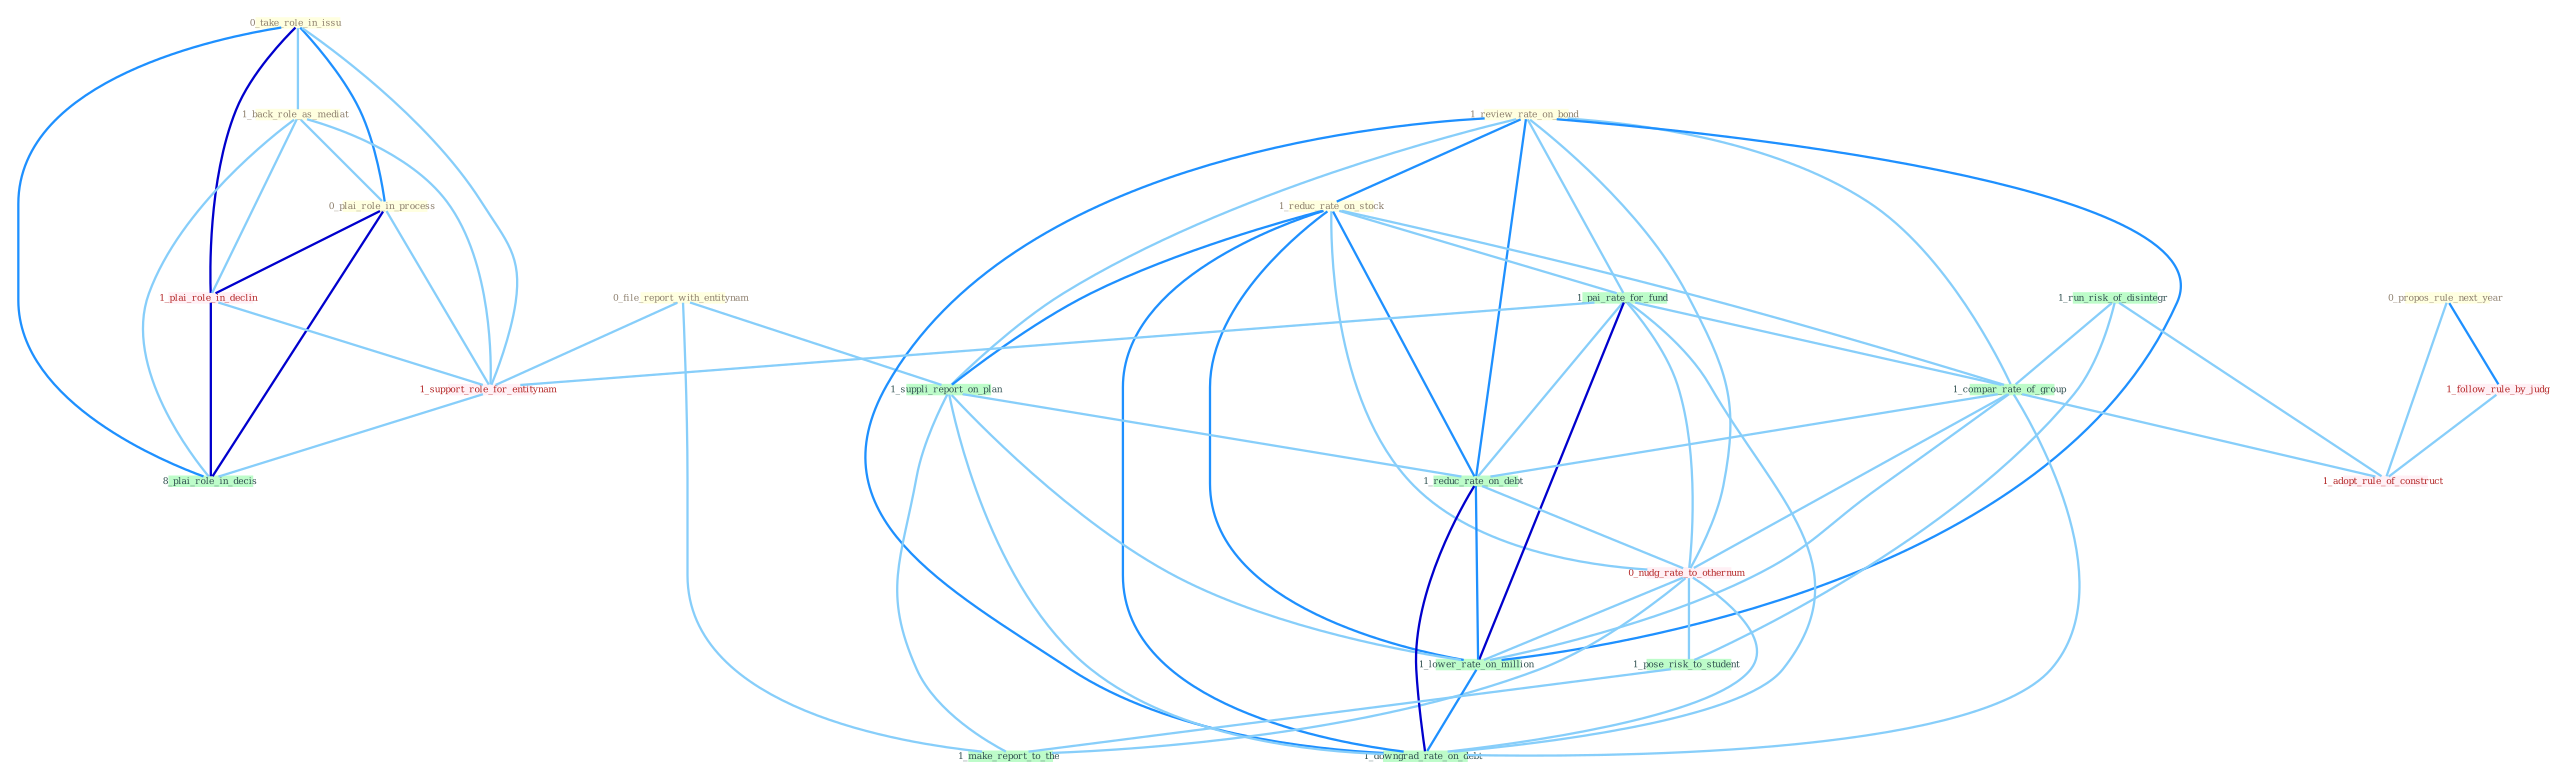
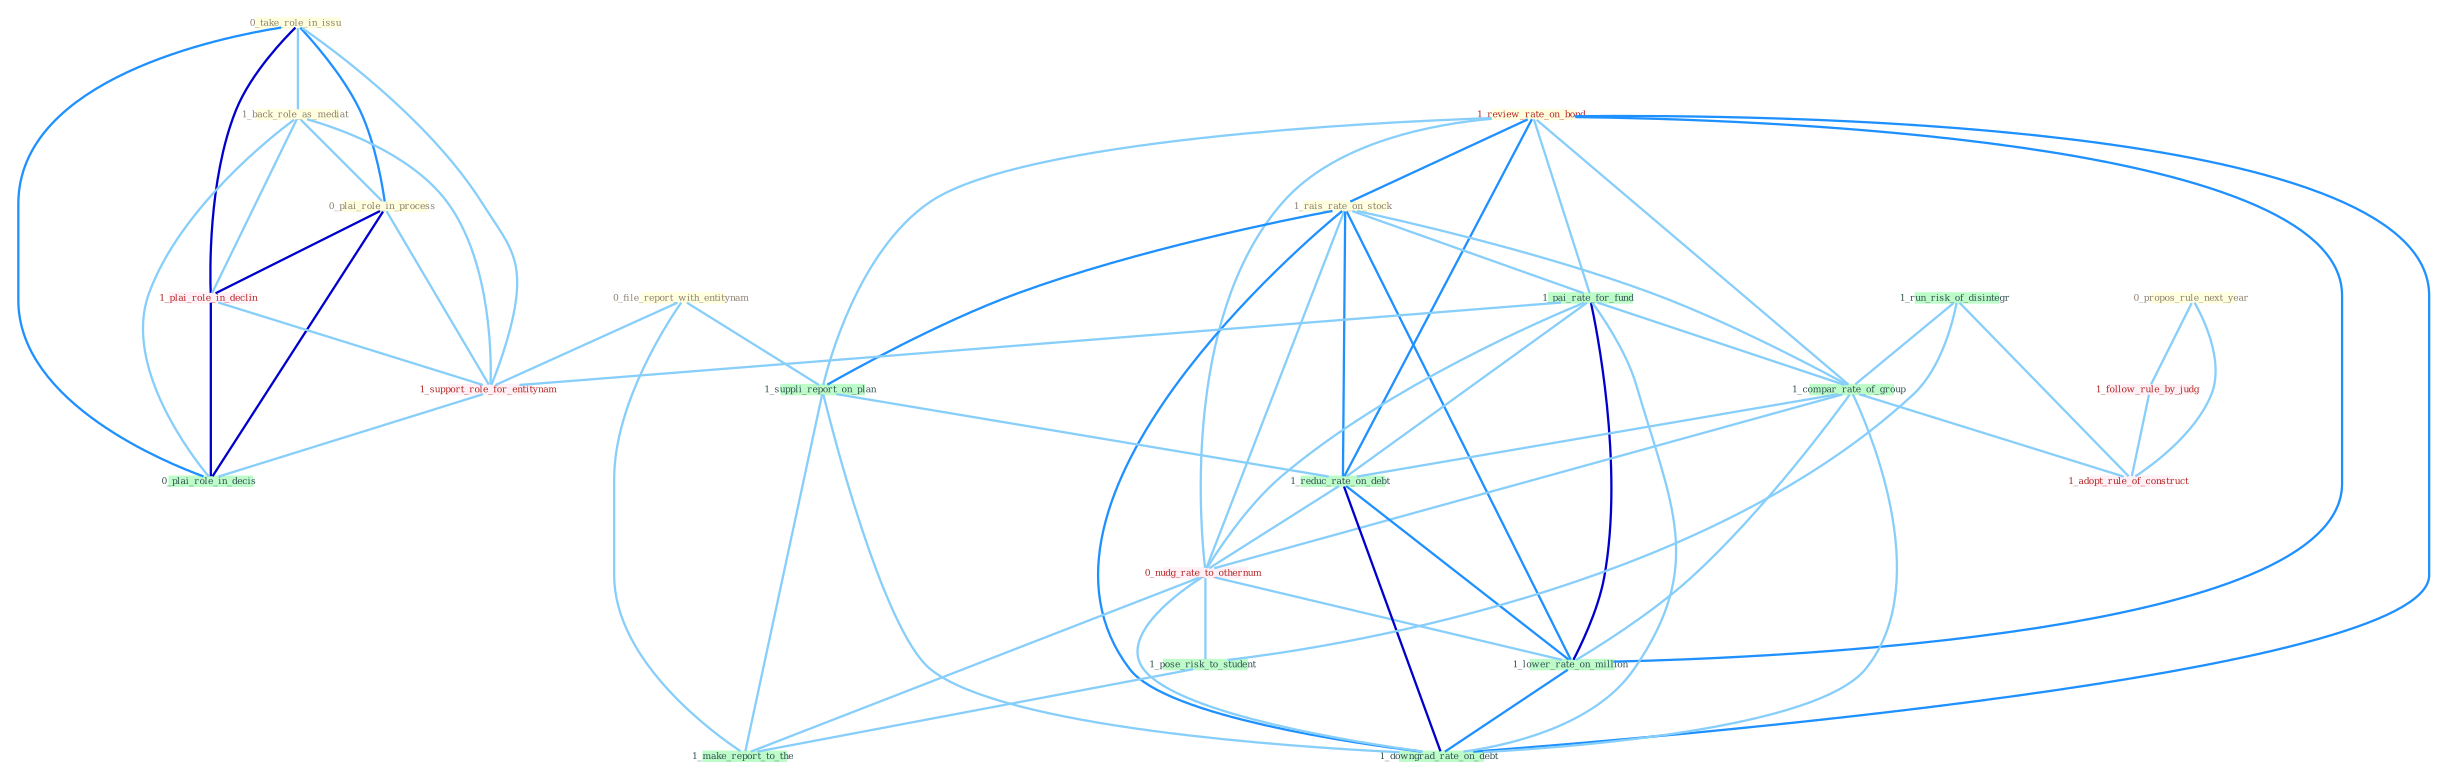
node "1_review_rate_on_bond": fontcolor #8b7d6b -> #b22222
node "1_reduc_rate_on_stock": label "1_reduc_rate_on_stock" -> "1_rais_rate_on_stock"
edge "0_propos_rule_next_year" -- "1_follow_rule_by_judg": color #1e90ff -> #87cefa
node "8_plai_role_in_decis": label "8_plai_role_in_decis" -> "0_plai_role_in_decis"
edge "1_suppli_report_on_plan" -- "1_lower_rate_on_million": removed
